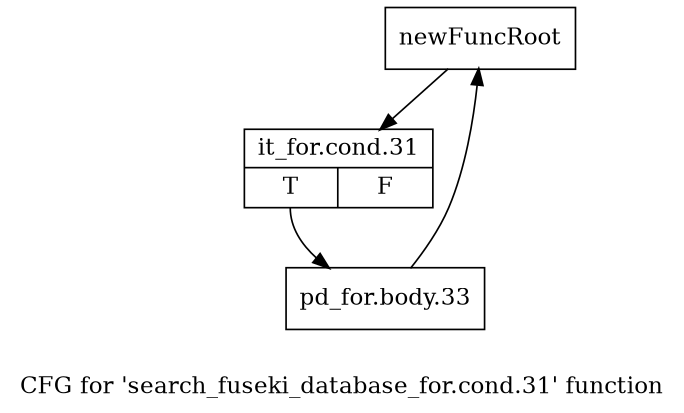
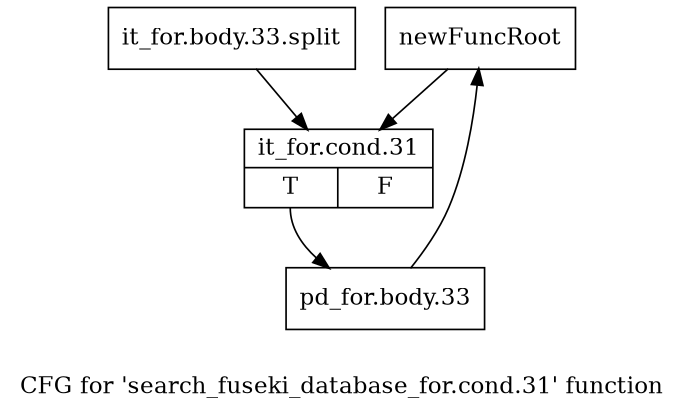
node "it_for.body.33.split": added
